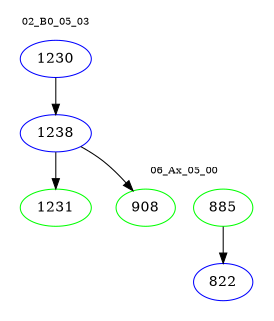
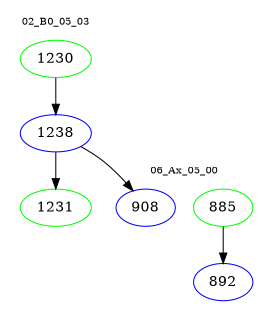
node "1230": color blue -> green
node "908": color green -> blue
node "822": label "822" -> "892"
